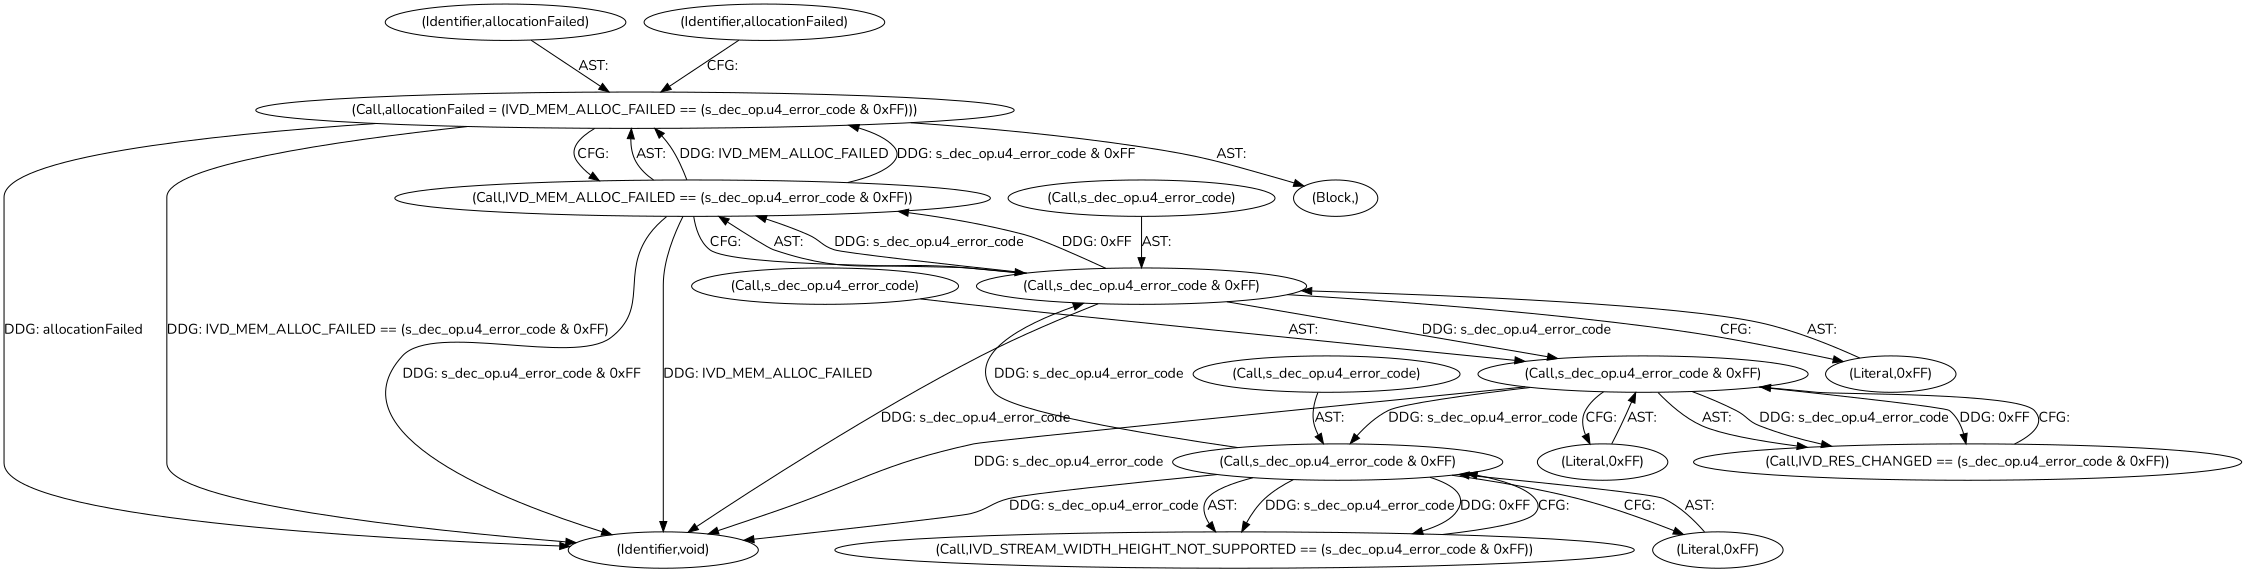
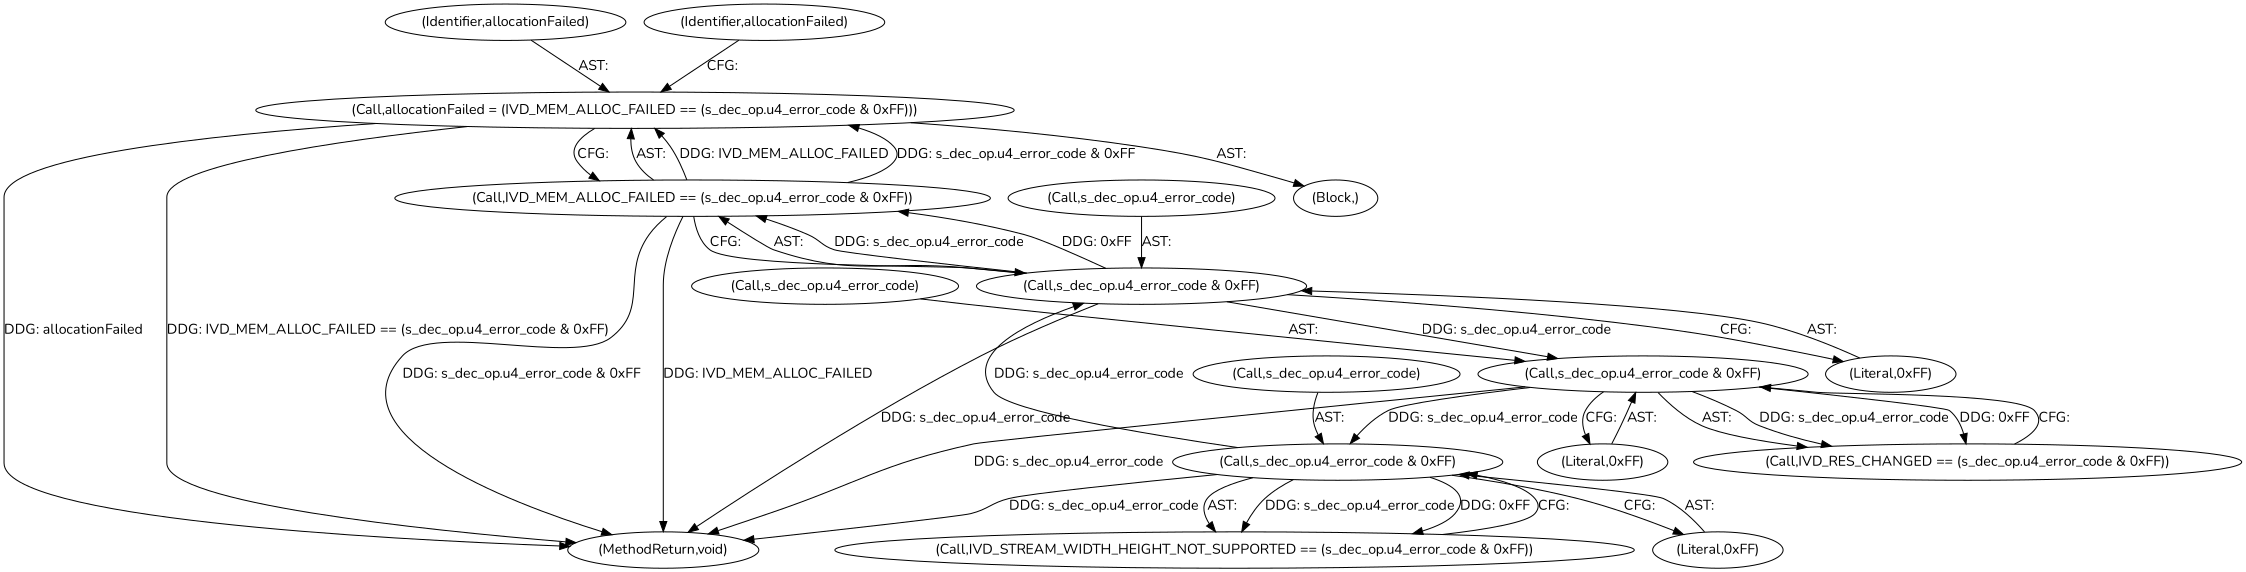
node "(Identifier,void)": label "(Identifier,void)" -> "(MethodReturn,void)"
